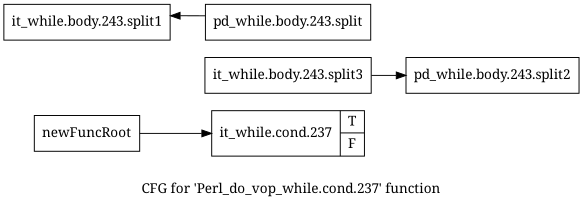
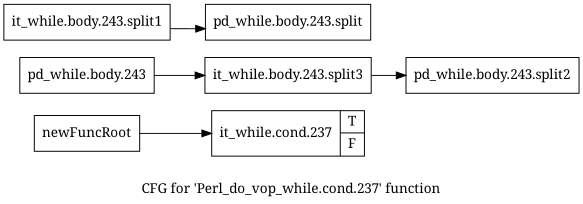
edge "pd_while.body.243.split" -> "it_while.body.243.split1": reversed
node "pd_while.body.243": added
